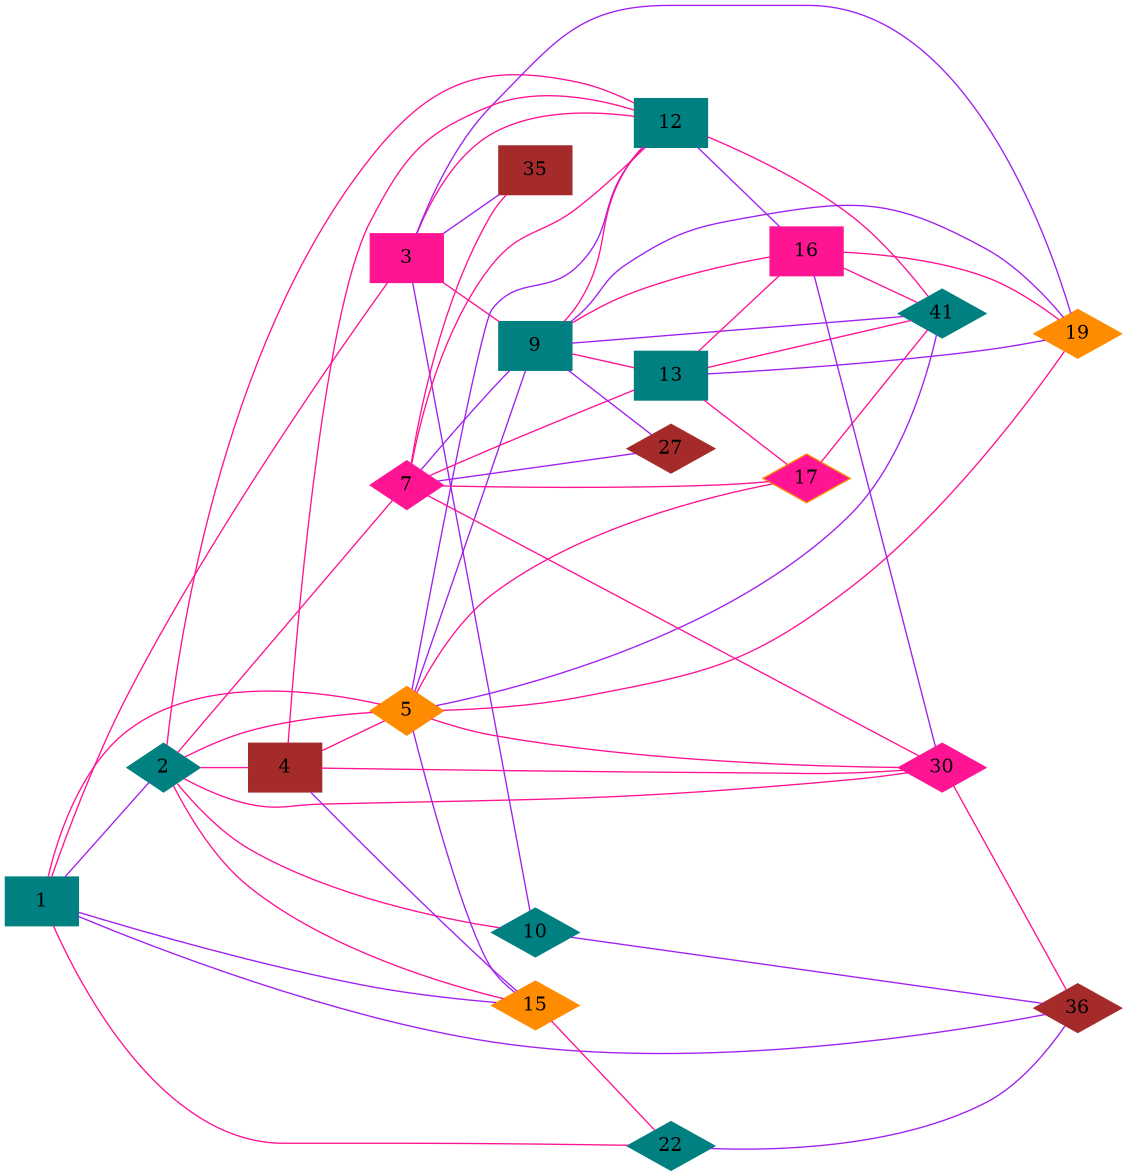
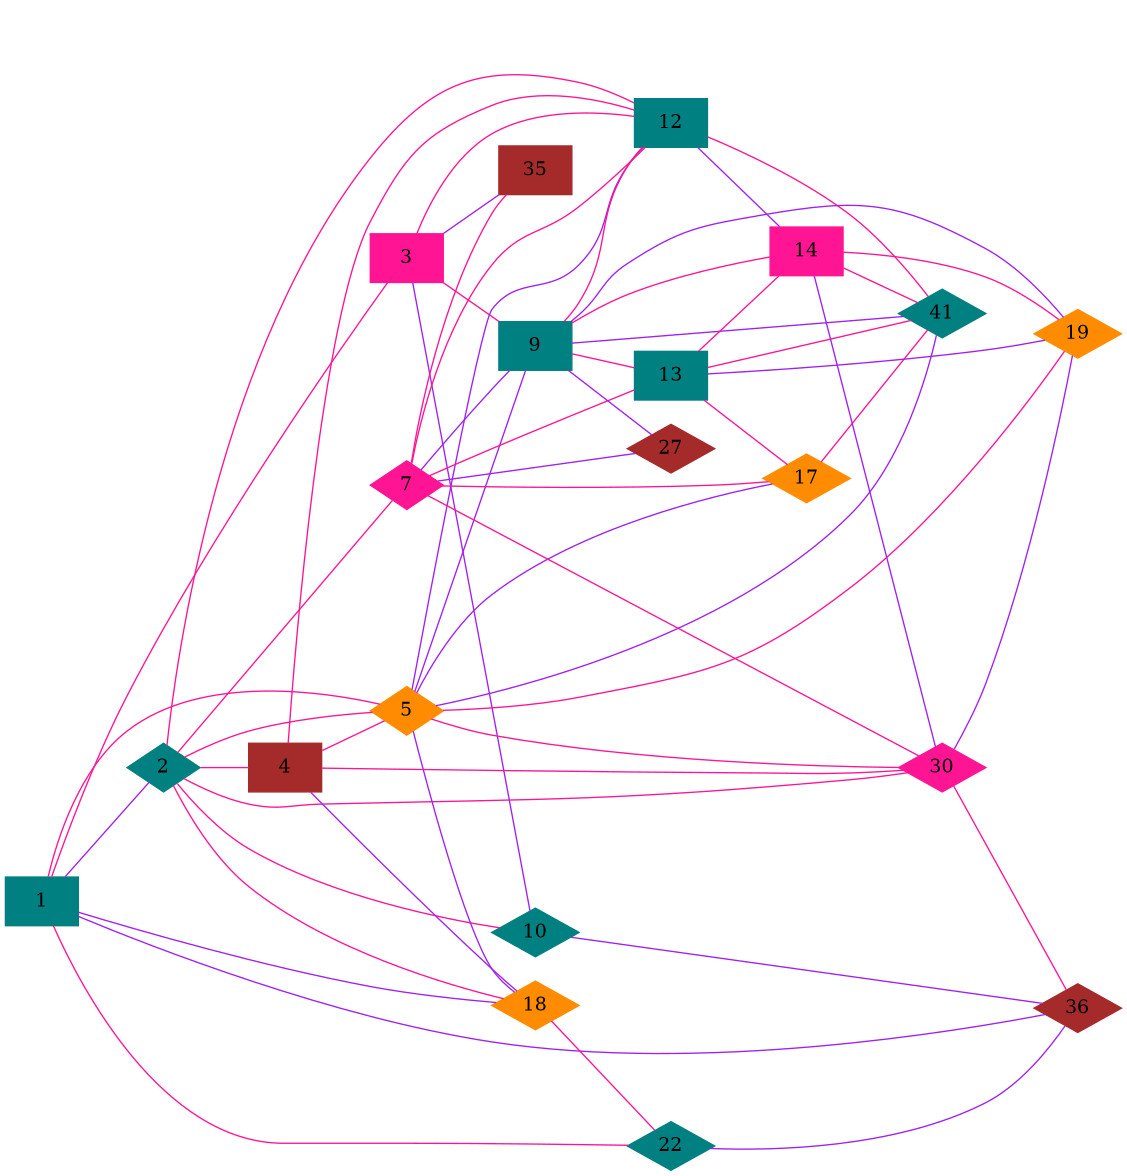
edge "3" -- "19": now "30" -- "19"
node "16": label "16" -> "14"
node "17": fillcolor deeppink -> darkorange
edge "17" -- "5": color deeppink -> purple
node "15": label "15" -> "18"
